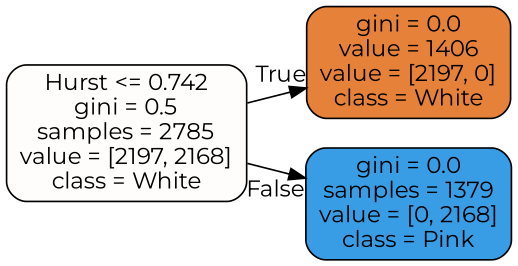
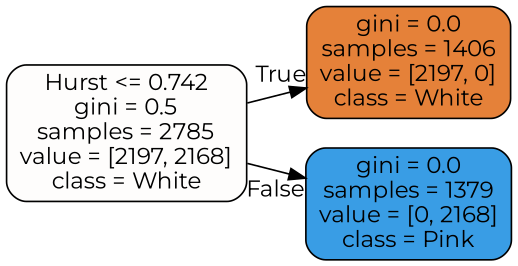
node "gini = 0.0 value = 1406 value = [2197, 0] class = White": label "gini = 0.0 value = 1406 value = [2197, 0] class = White" -> "gini = 0.0 samples = 1406 value = [2197, 0] class = White"
